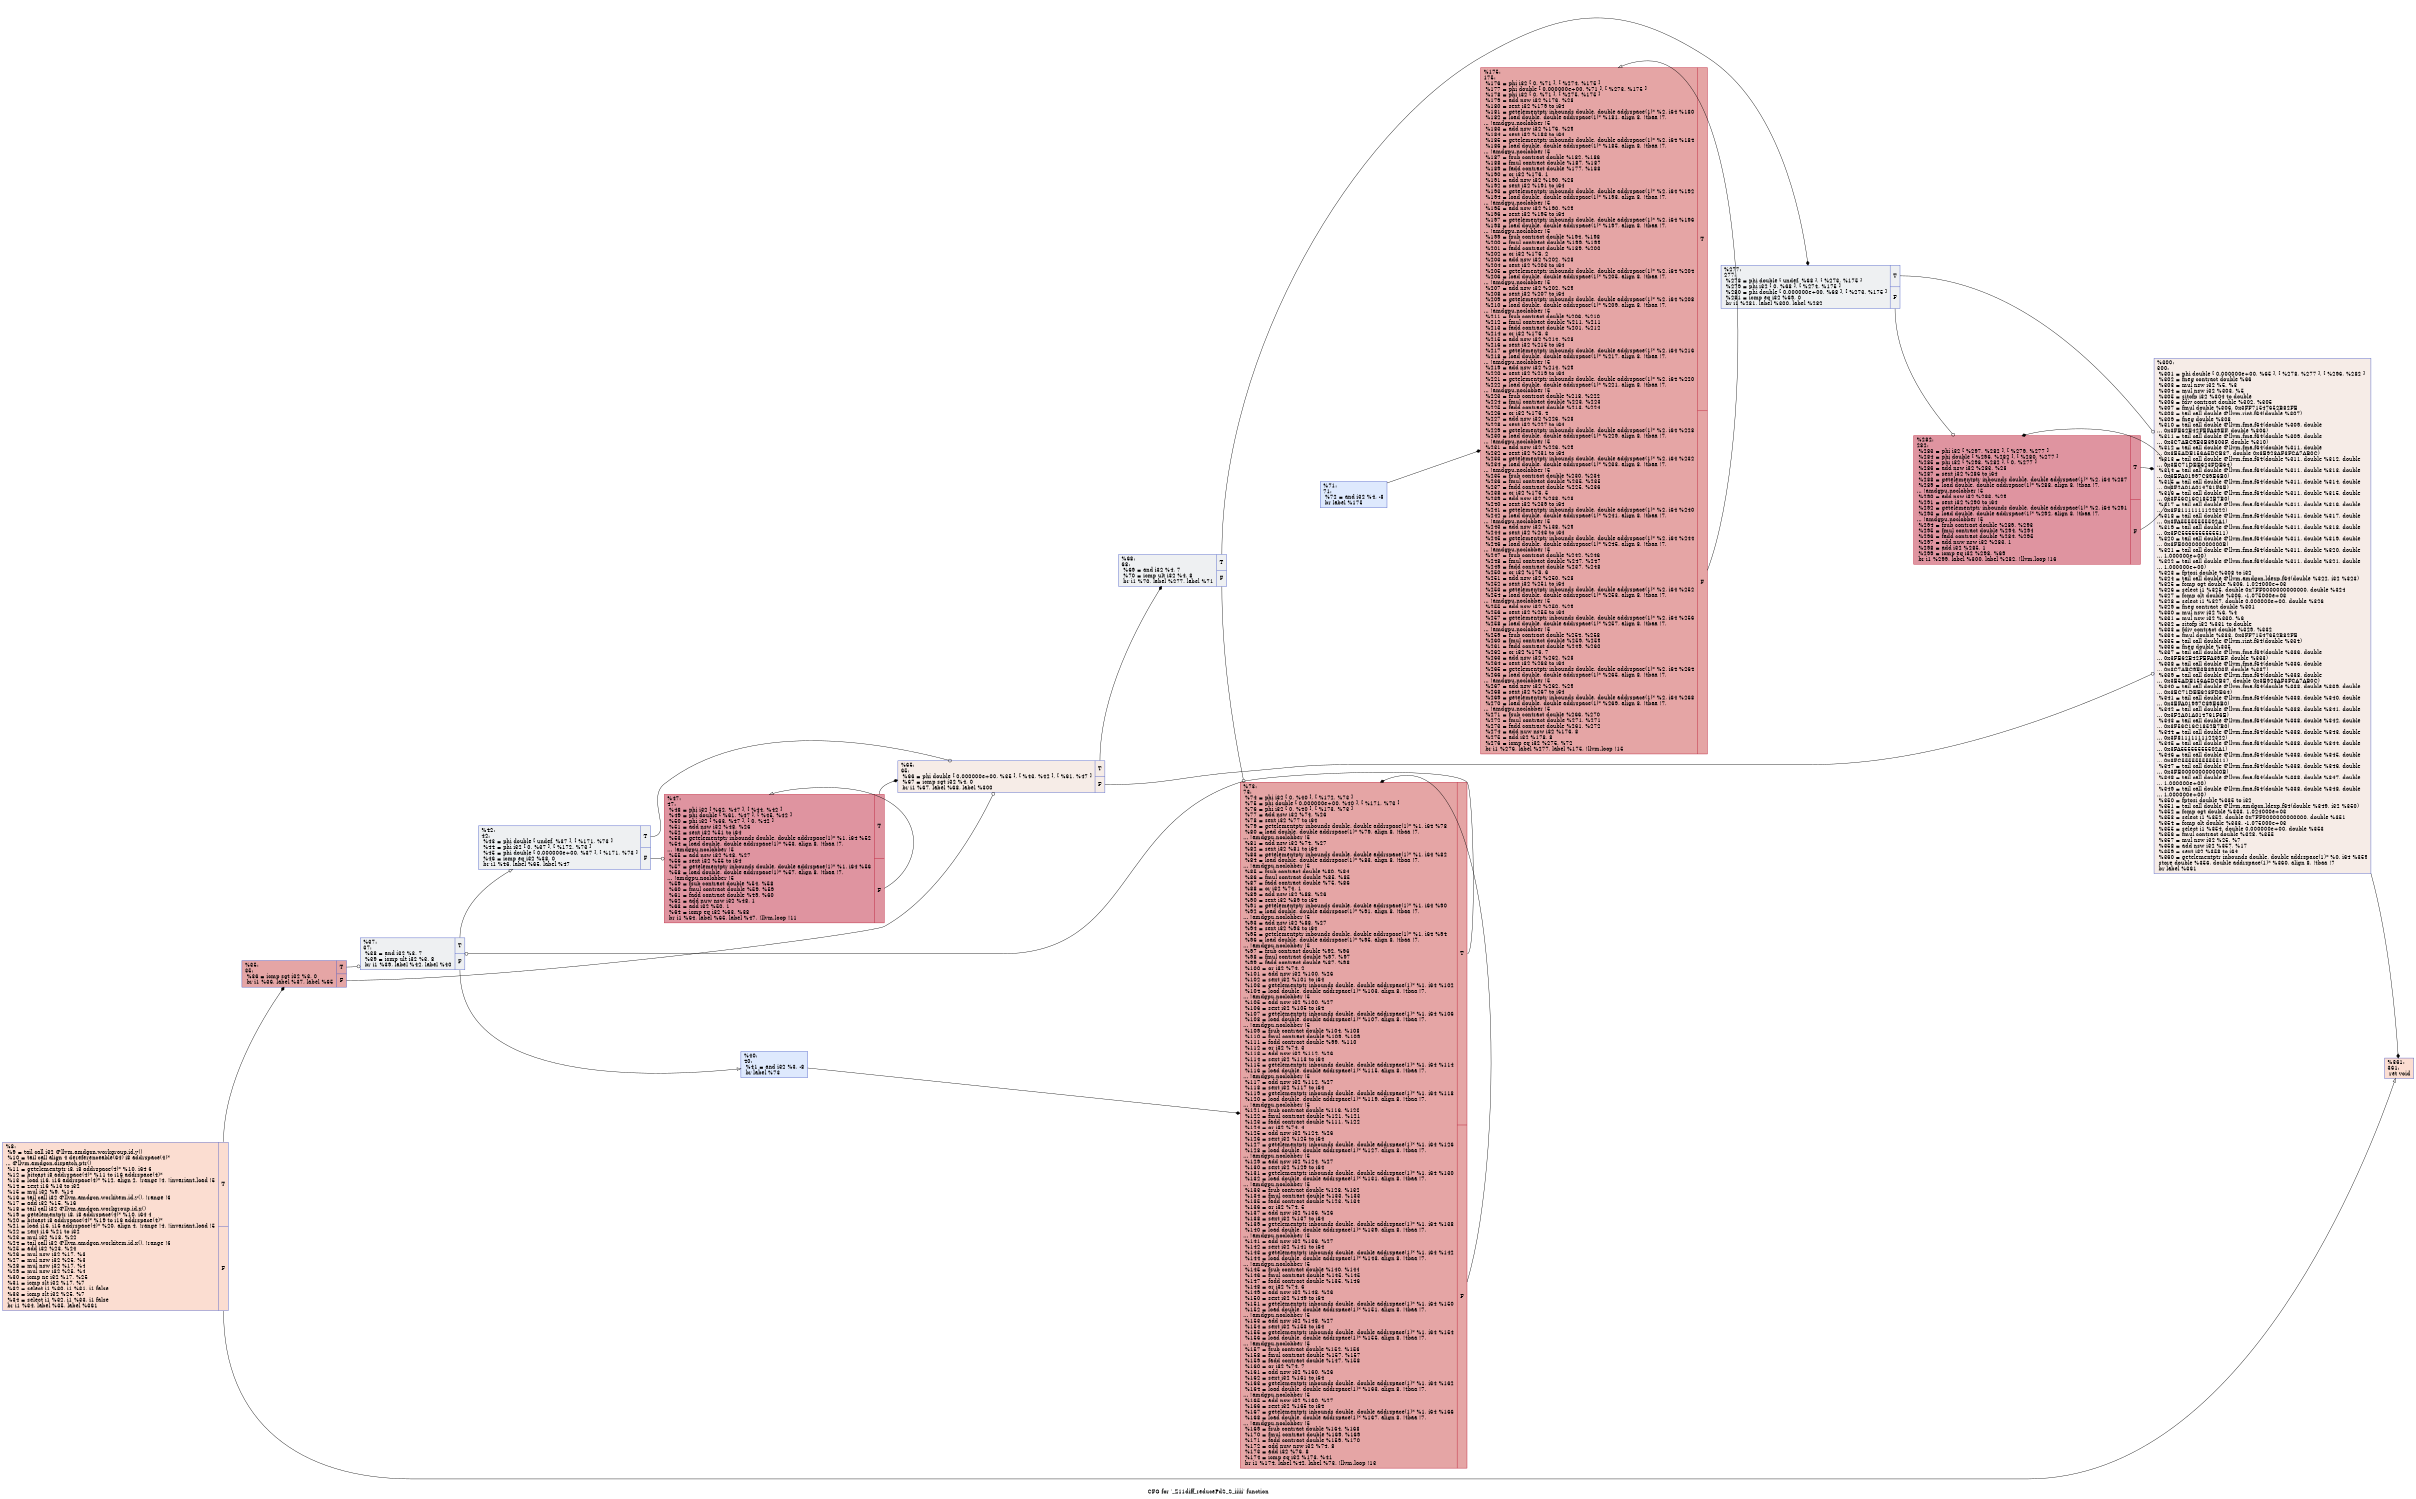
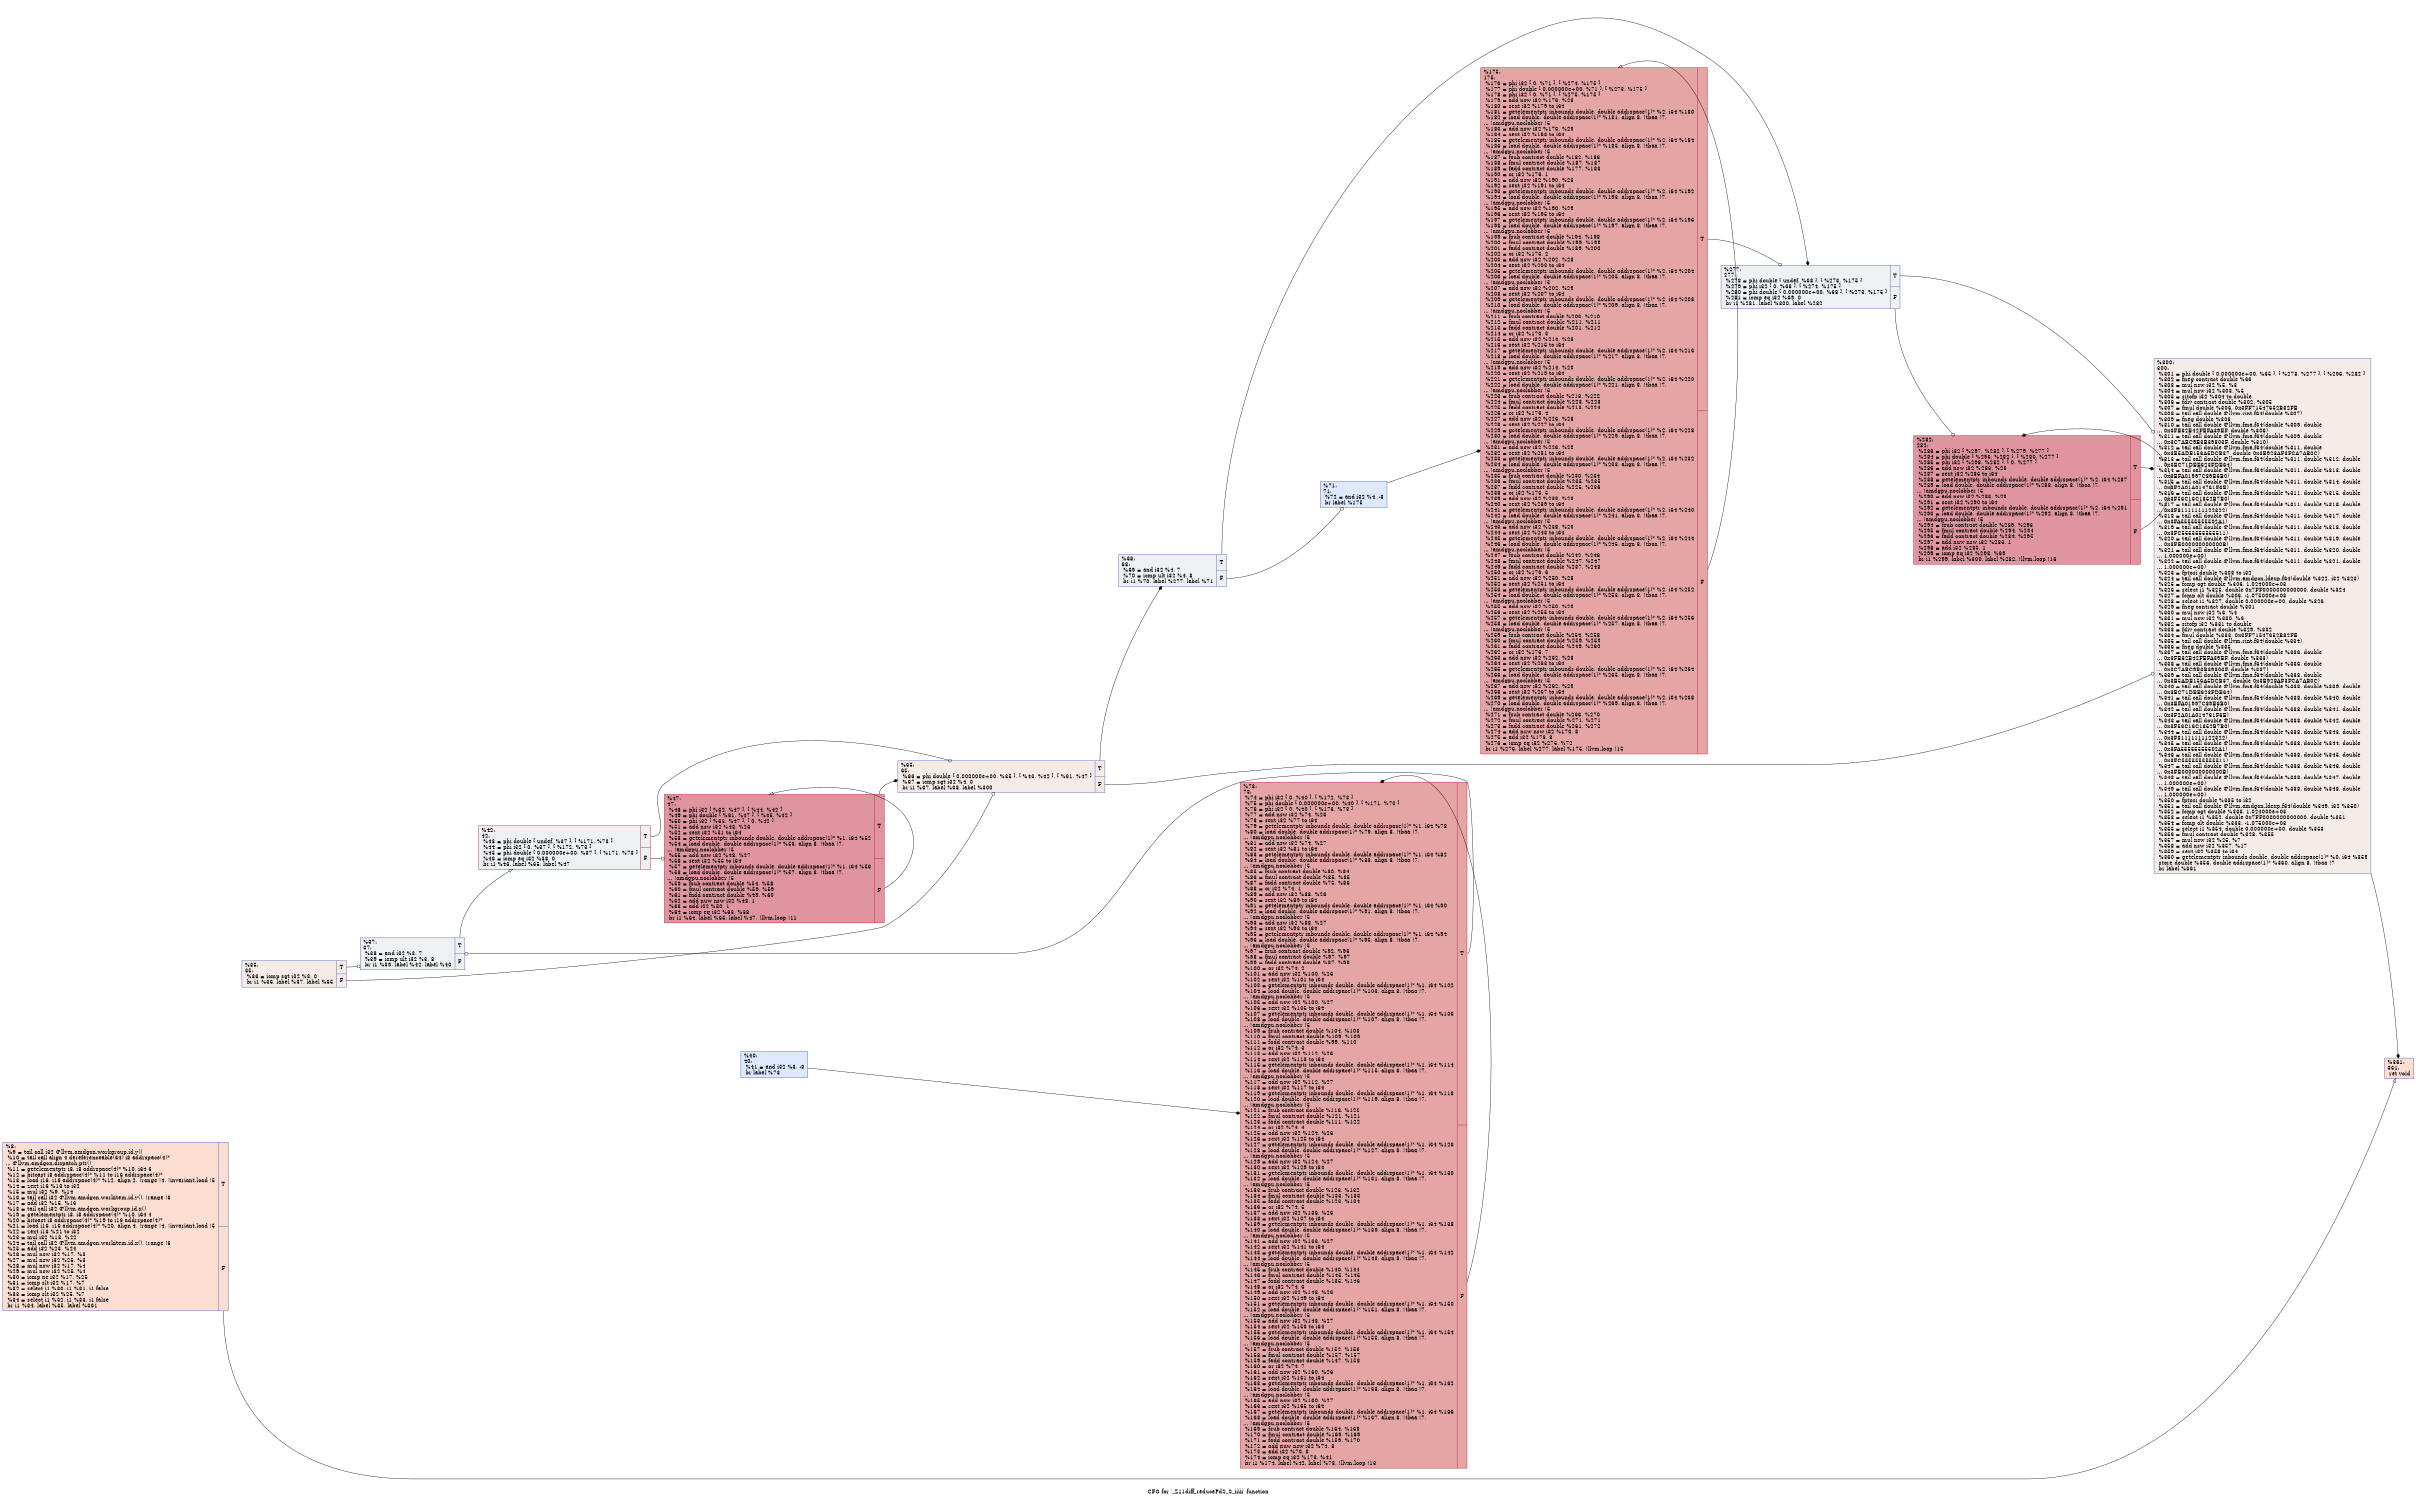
edge "%175:" -> "%277:": added
node "%175:": text "%243 = add nsw i32 %138, %29" -> "%243 = add nsw i32 %238, %29"
edge "%68:" -> "%73:": now "%68:" -> "%71:"
node "%42:": color #3d50c3ff -> #b70d28ff
node "%35:": fillcolor #c5333470 -> #ead5c970
edge "%8:" -> "%35:": removed
edge "%37:" -> "%40:": removed
